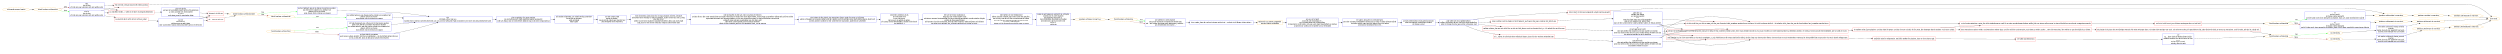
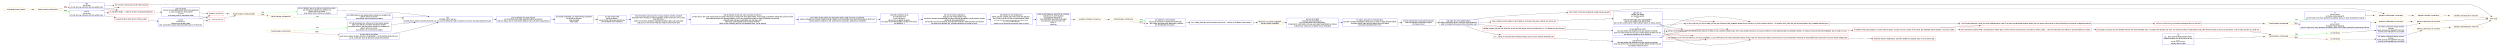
node "Ich hätte dasselbe getan.": removed
